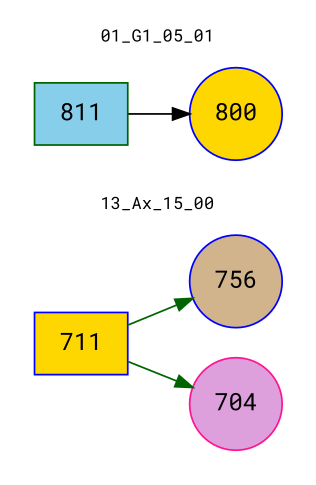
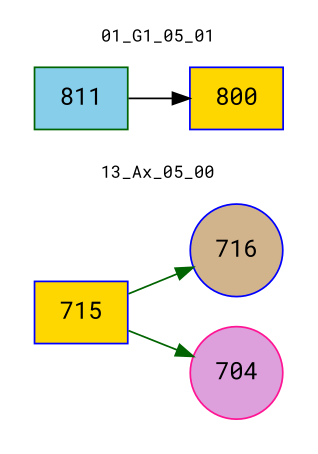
node "800": shape circle -> box
cluster "13_Ax_15_00": label "13_Ax_15_00" -> "13_Ax_05_00"
node "756": label "756" -> "716"
node "711": label "711" -> "715"
